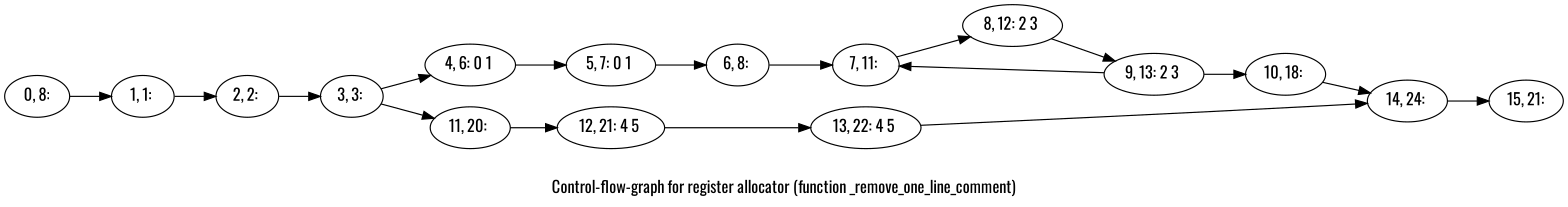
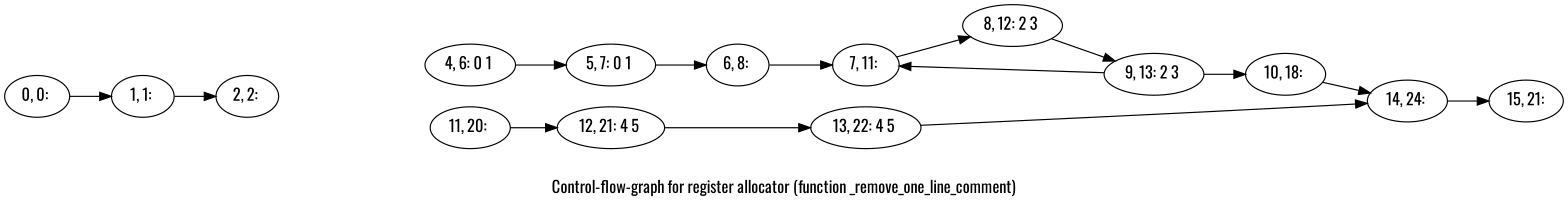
node "0, 8:": label "0, 8:" -> "0, 0:"
node "3, 3:": removed
